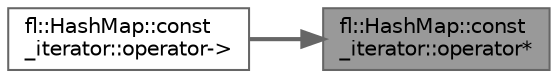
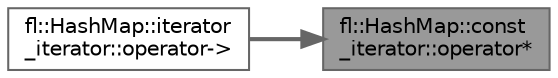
node "fl::HashMap::const _iterator::operator->": label "fl::HashMap::const _iterator::operator->" -> "fl::HashMap::iterator _iterator::operator->"
